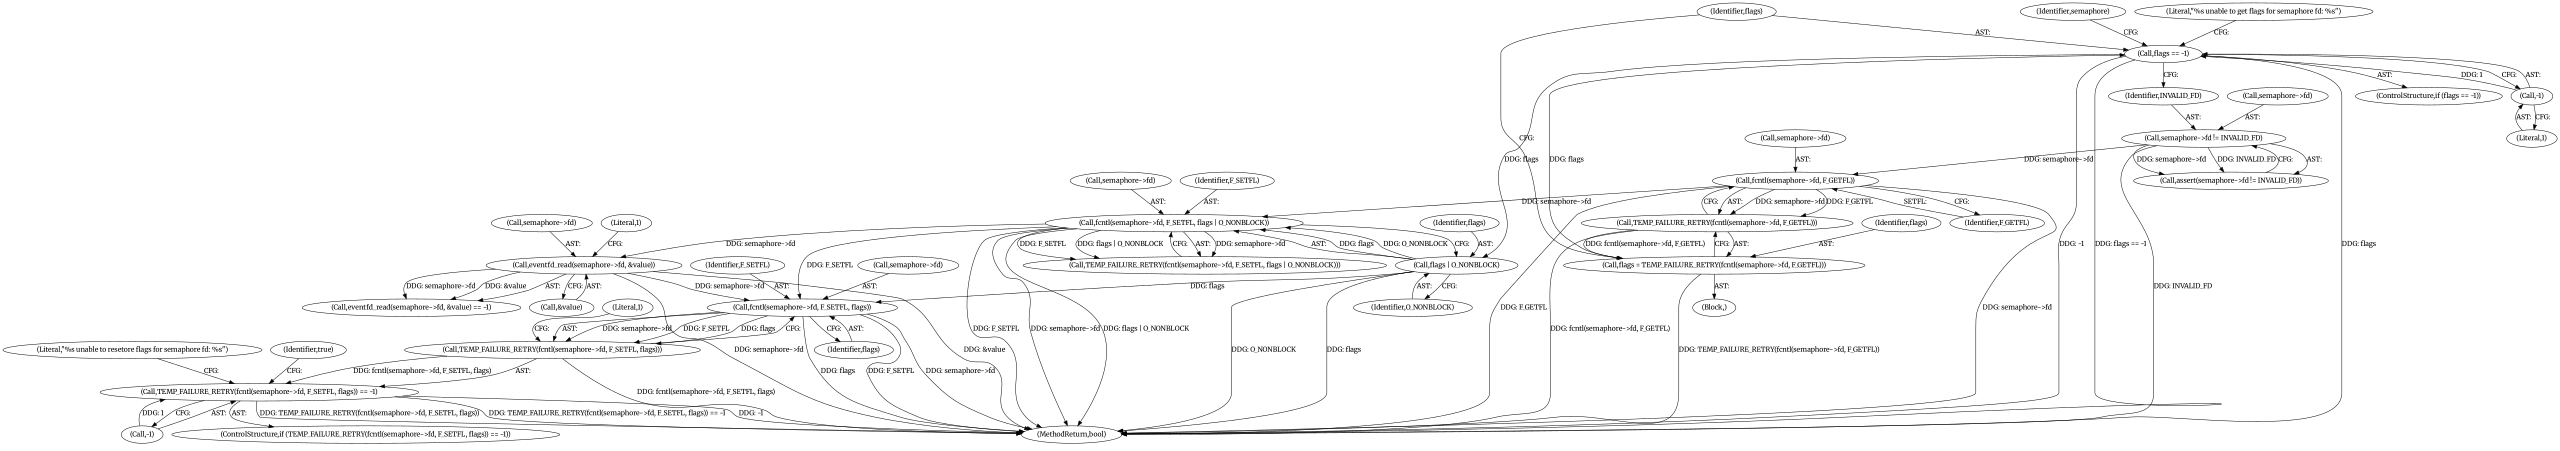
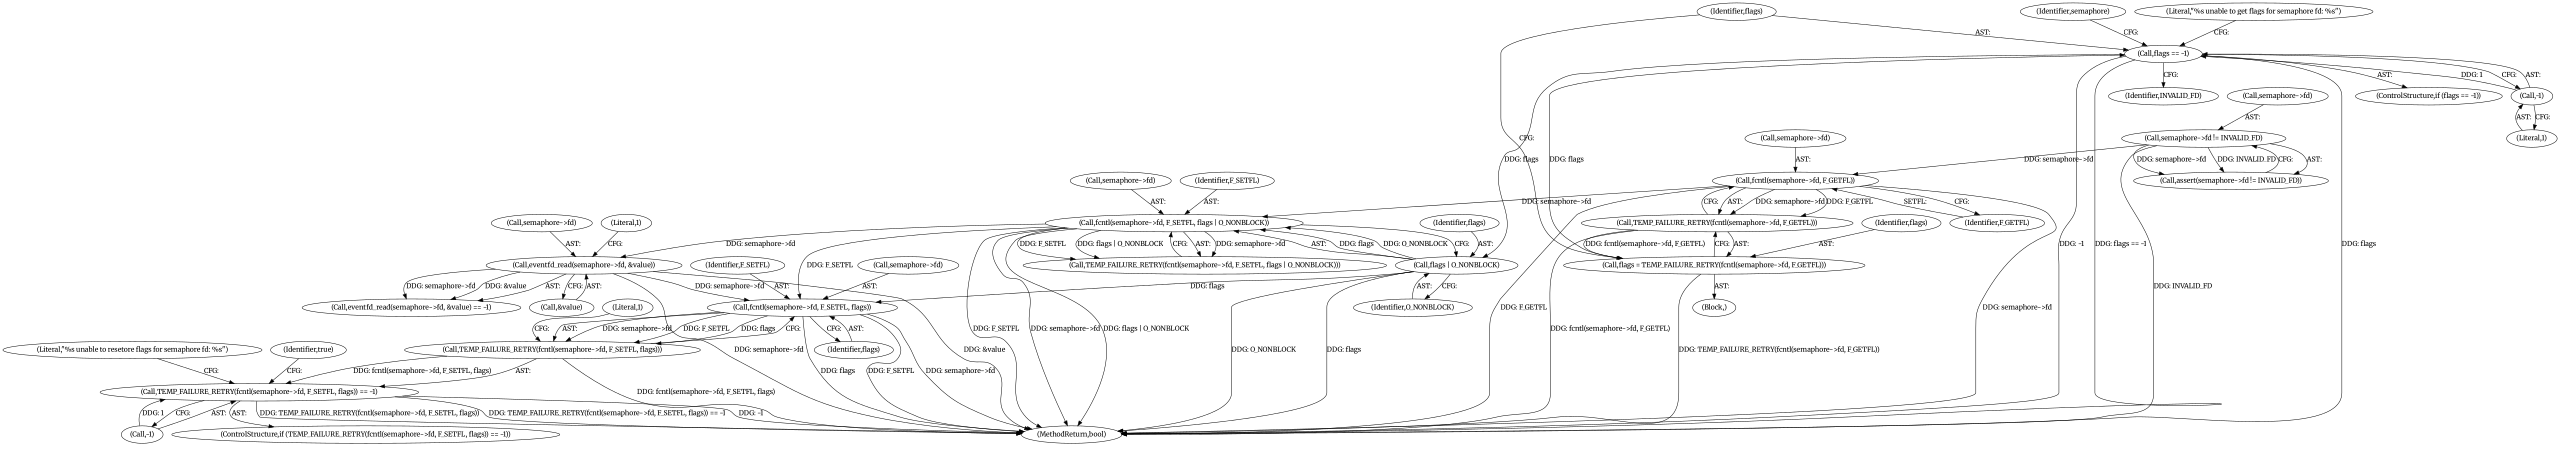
edge "(Identifier,INVALID_FD)" -> "(Call,semaphore->fd != INVALID_FD)": removed, label "AST:"
